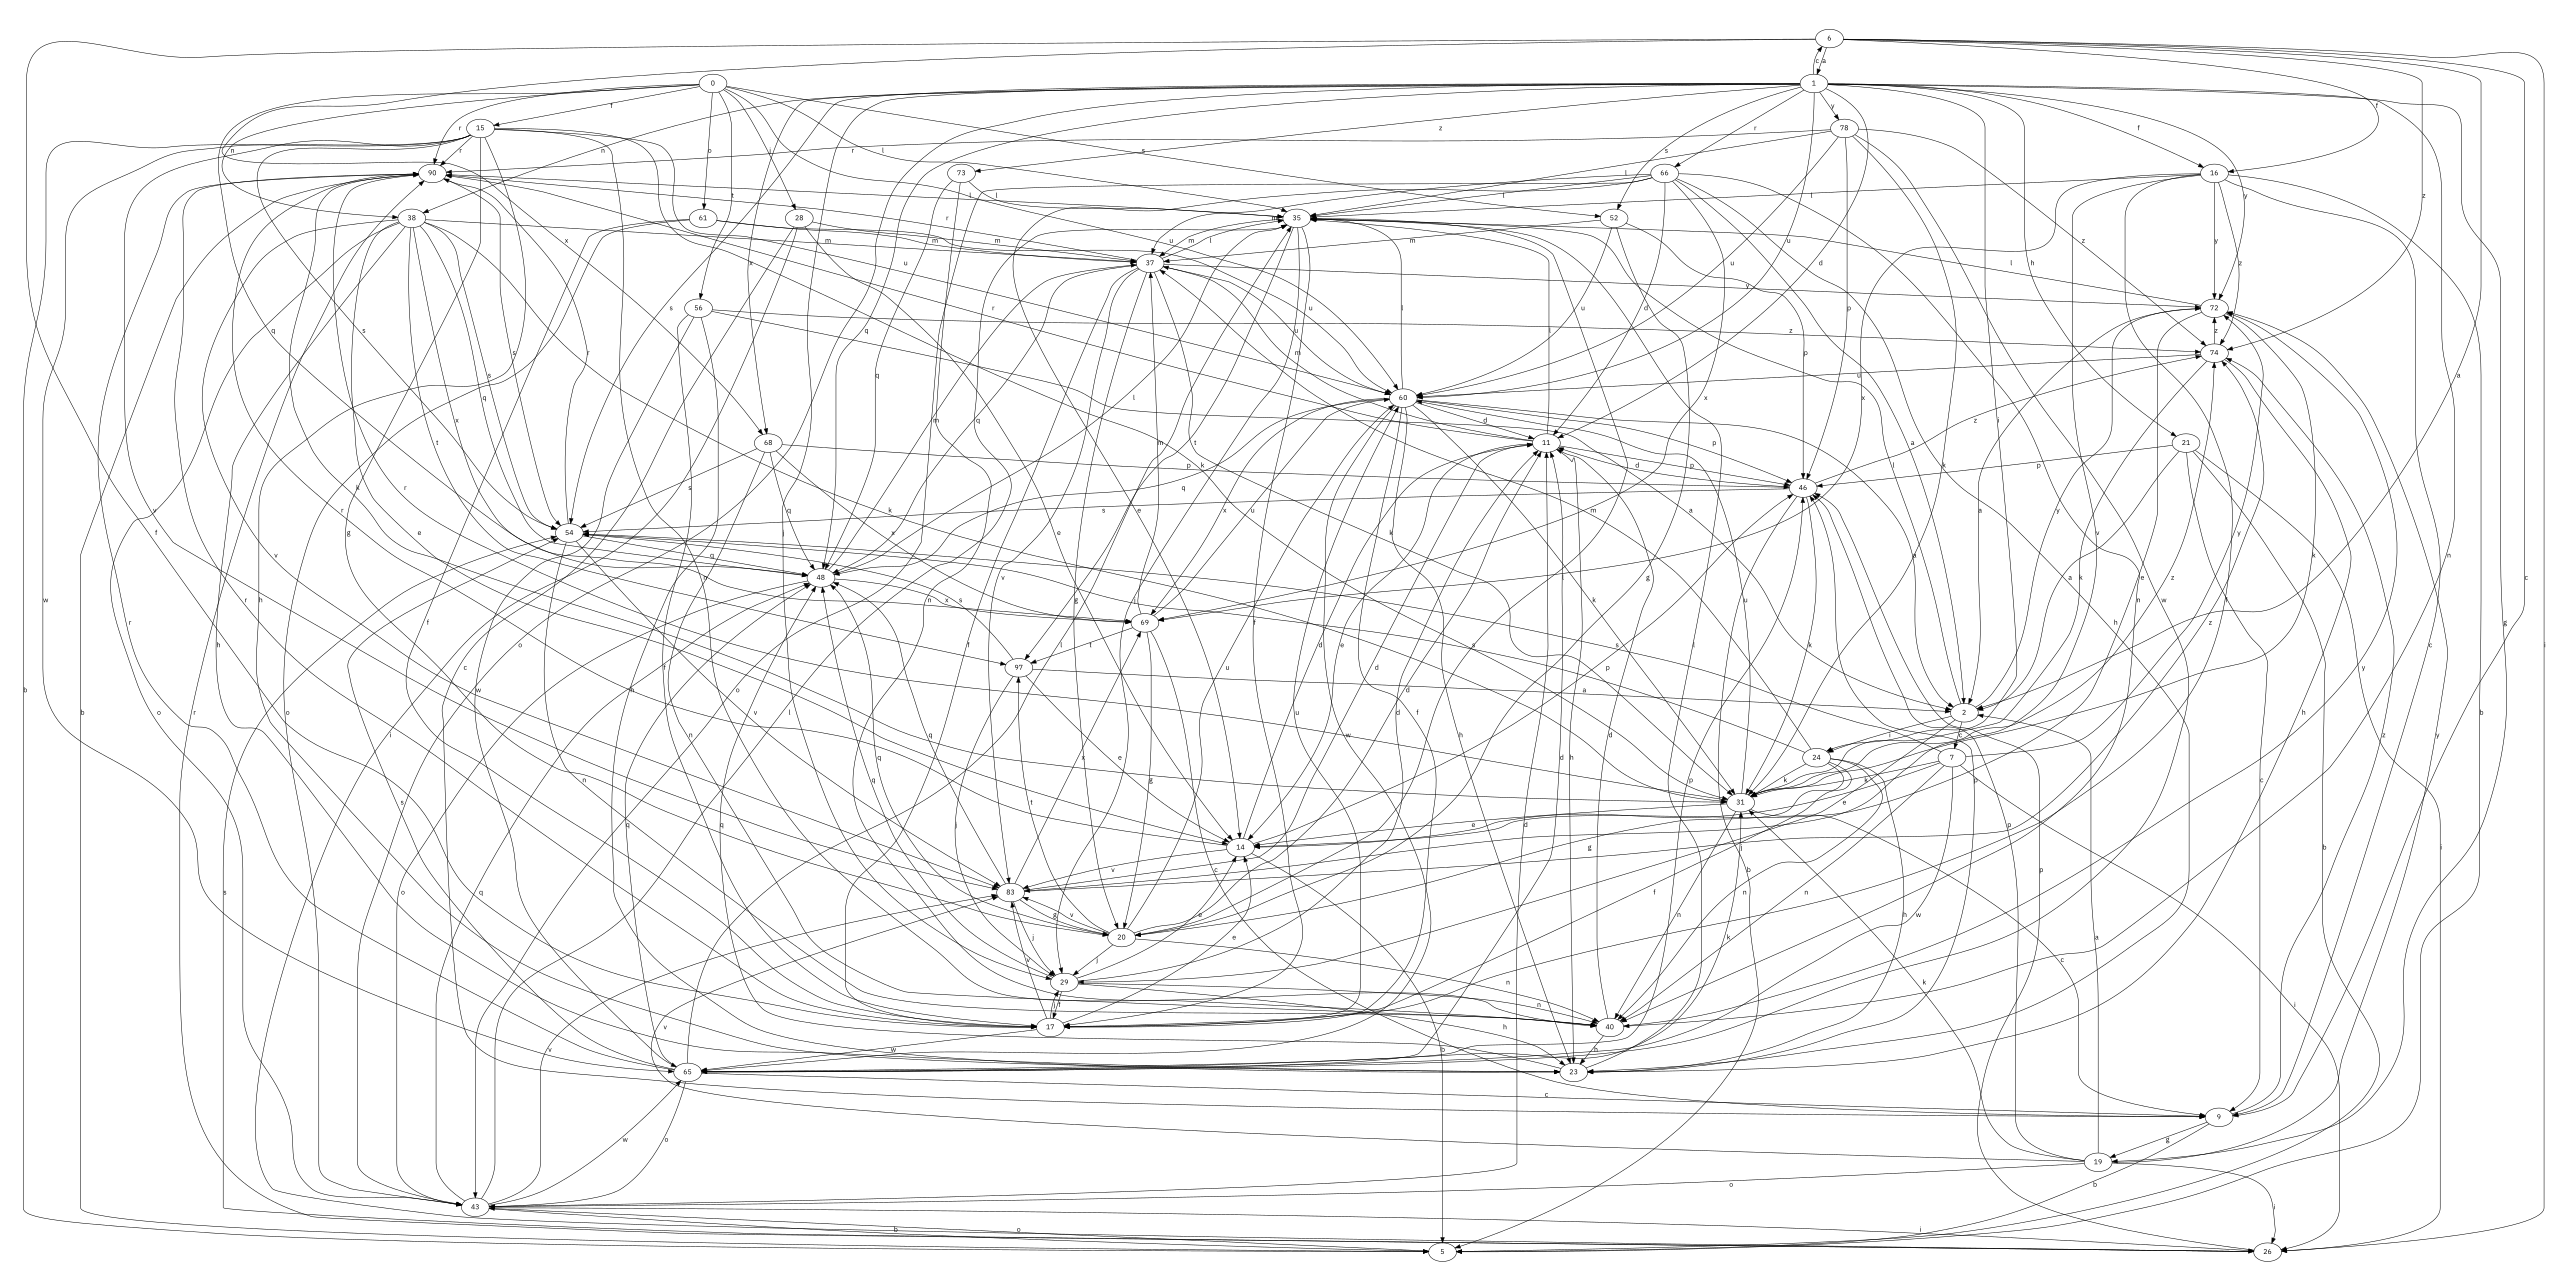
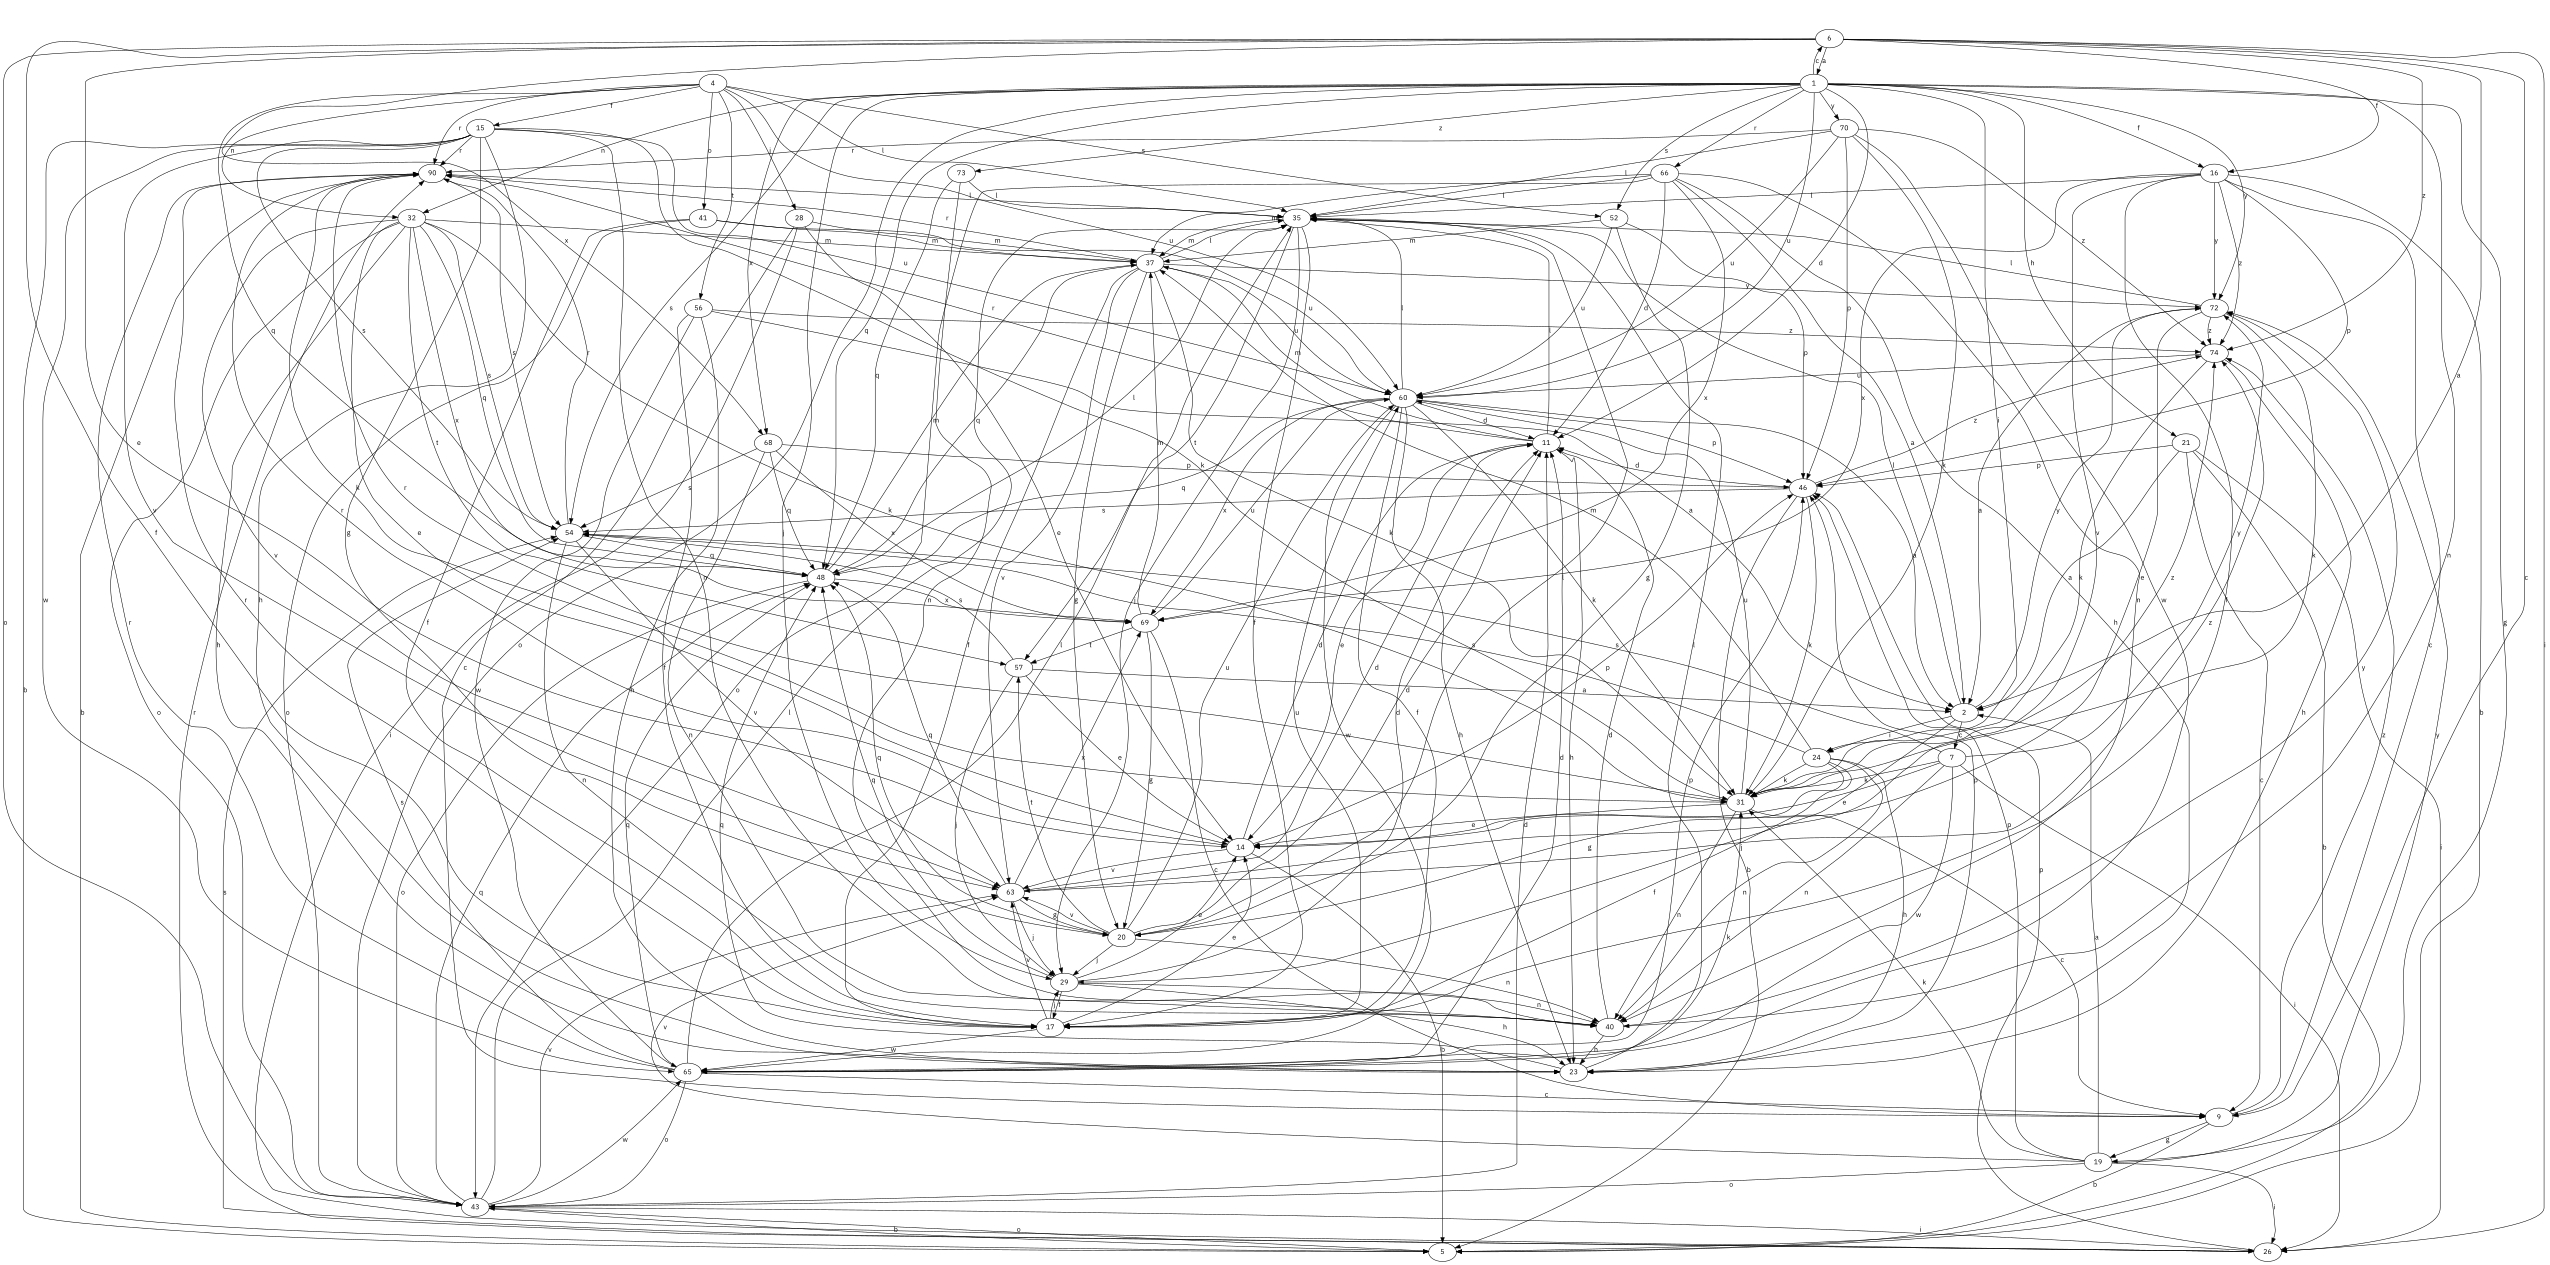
edge "6" -> "43": added, label "o"
node "0": label "0" -> "4"
node "78": label "78" -> "70"
node "38": label "38" -> "32"
node "61": label "61" -> "41"
edge "66" -> "14": now "6" -> "14"
edge "74" -> "72": reversed
edge "11" -> "46": now "16" -> "46"
node "97": label "97" -> "57"
node "83": label "83" -> "63"
